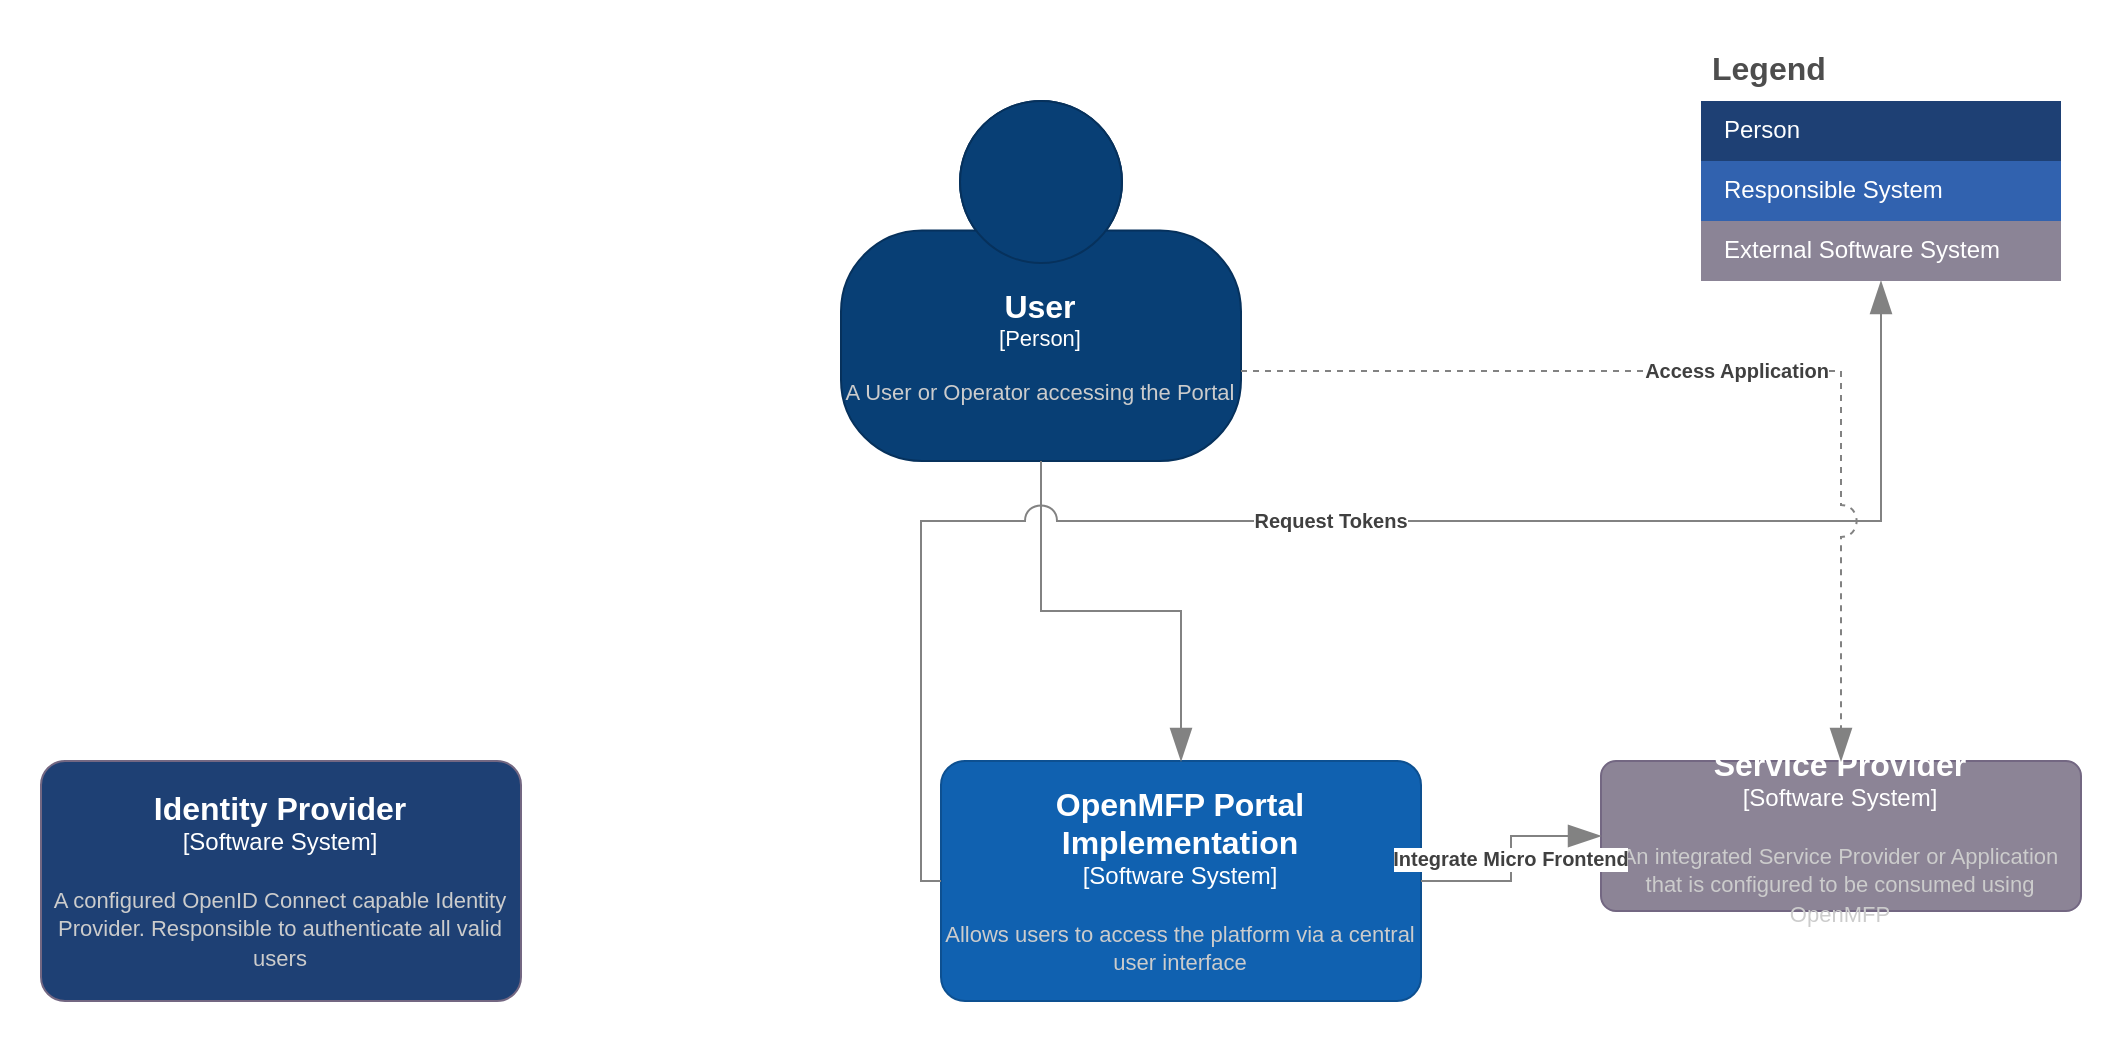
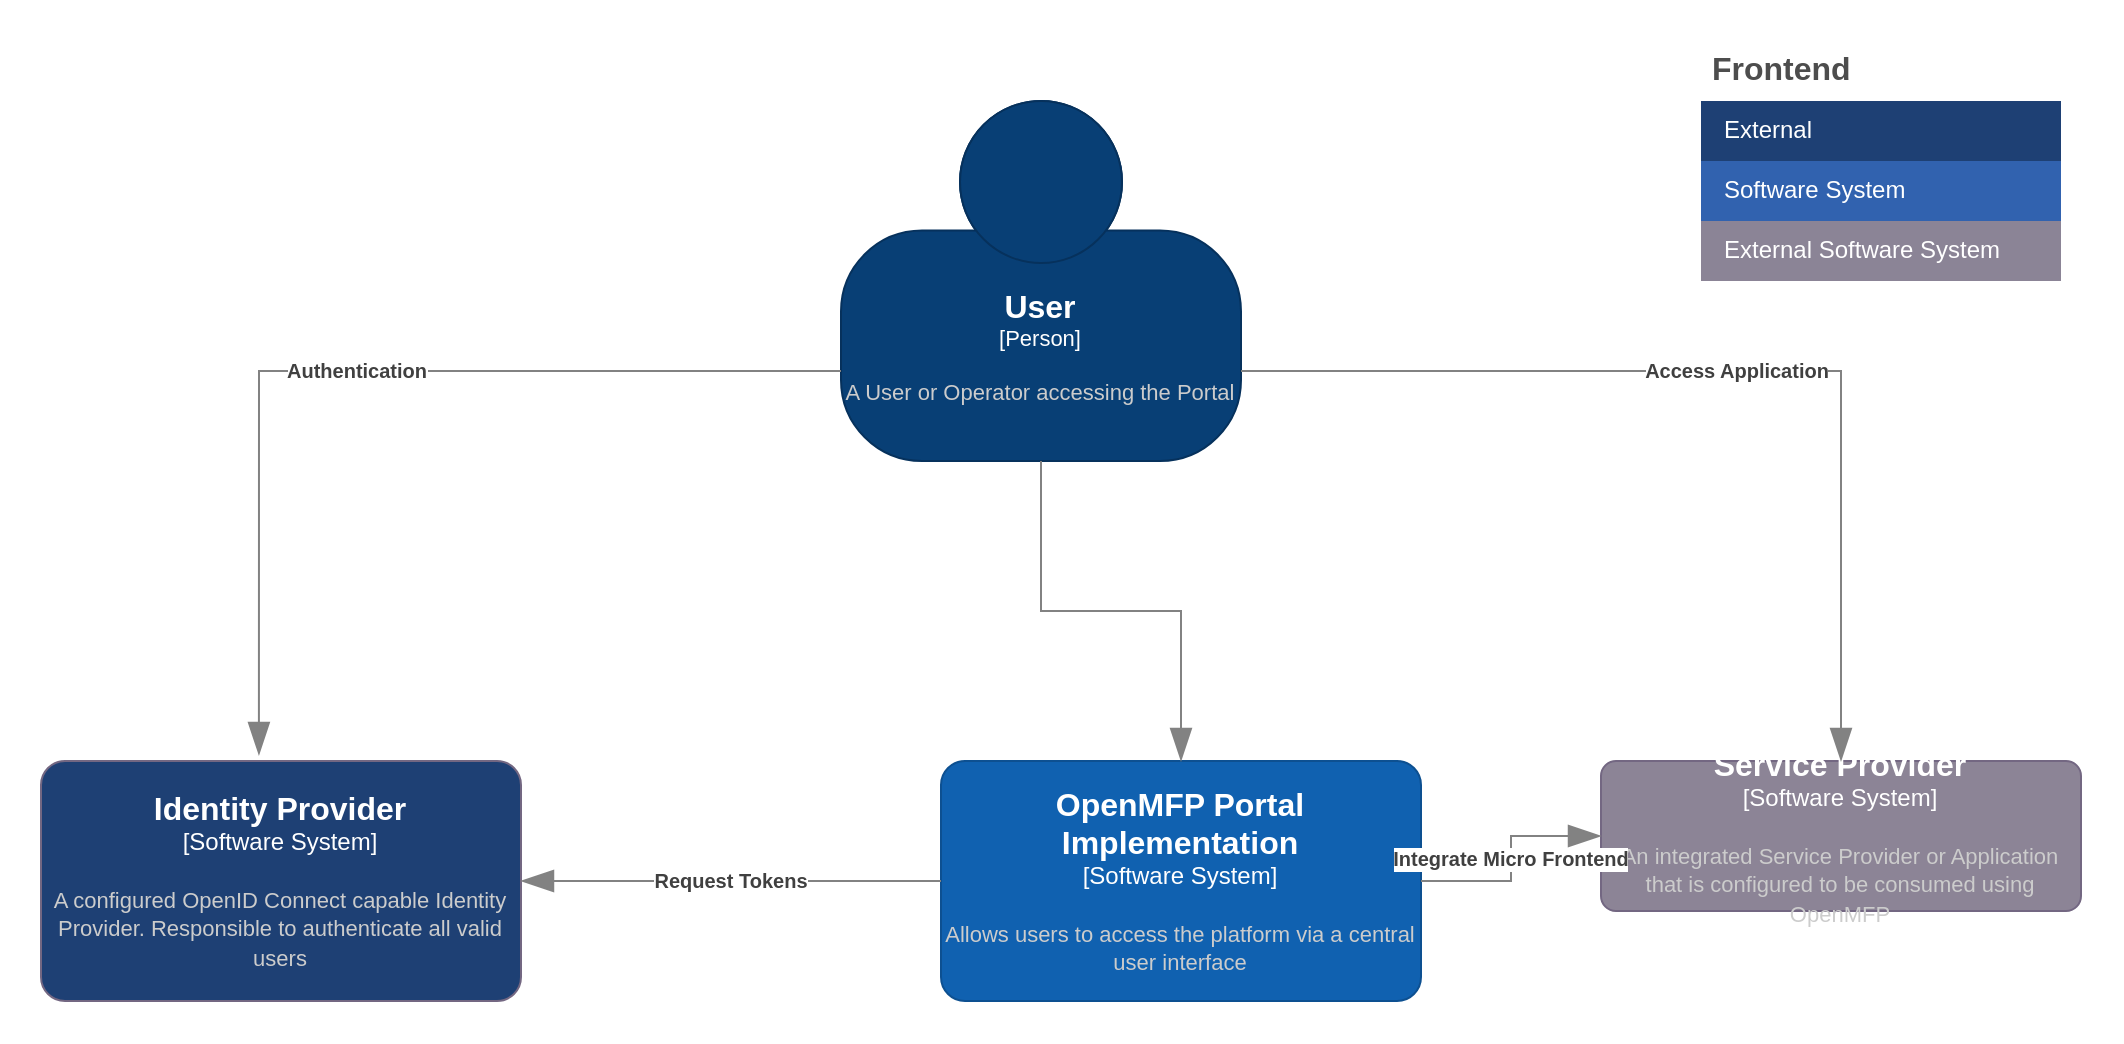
node "Legend": label "Legend" -> "Frontend"
node "Person": label "Person" -> "External"
node "Responsible System": label "Responsible System" -> "Software System"
edge "User [Person] A User or Operator accessing the Portal" -> "Identity Provider [Software System] A configured OpenID Connect capable Identity Provider. Responsible to authenticate all valid users": added, label "Authentication"
edge "User [Person] A User or Operator accessing the Portal" -> "Service Provider [Software System] An integrated Service Provider or Application that is configured to be consumed using OpenMFP": style dashed -> solid
edge "OpenMFP Portal Implementation [Software System] Allows users to access the platform via a central user interface" -> "External Software System": now "OpenMFP Portal Implementation [Software System] Allows users to access the platform via a central user interface" -> "Identity Provider [Software System] A configured OpenID Connect capable Identity Provider. Responsible to authenticate all valid users"
